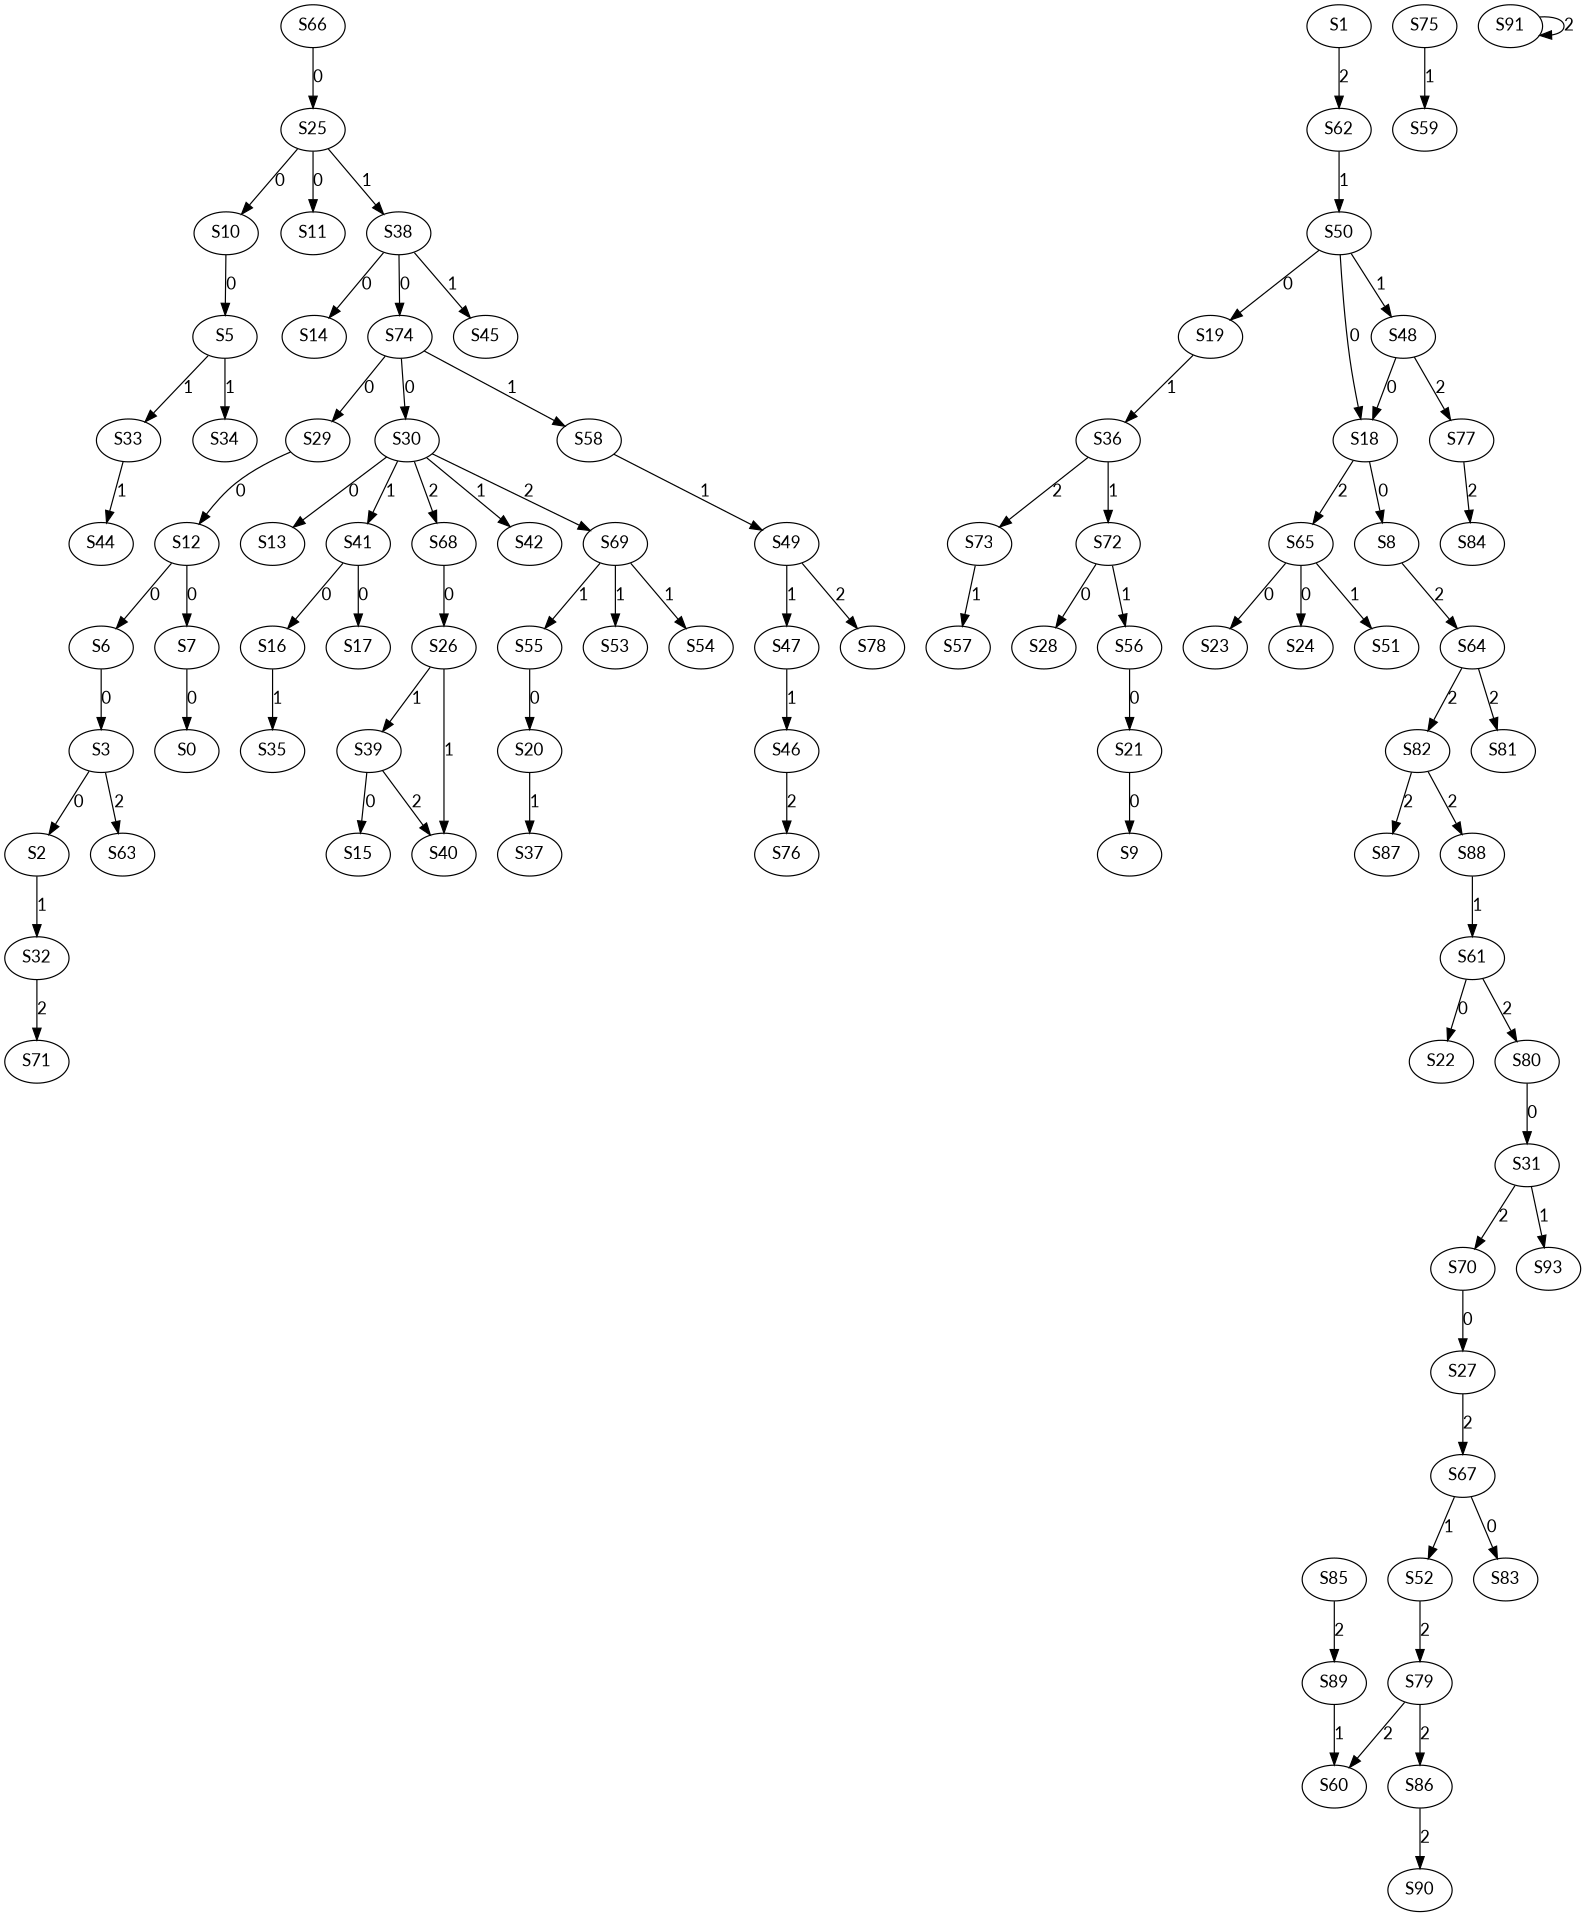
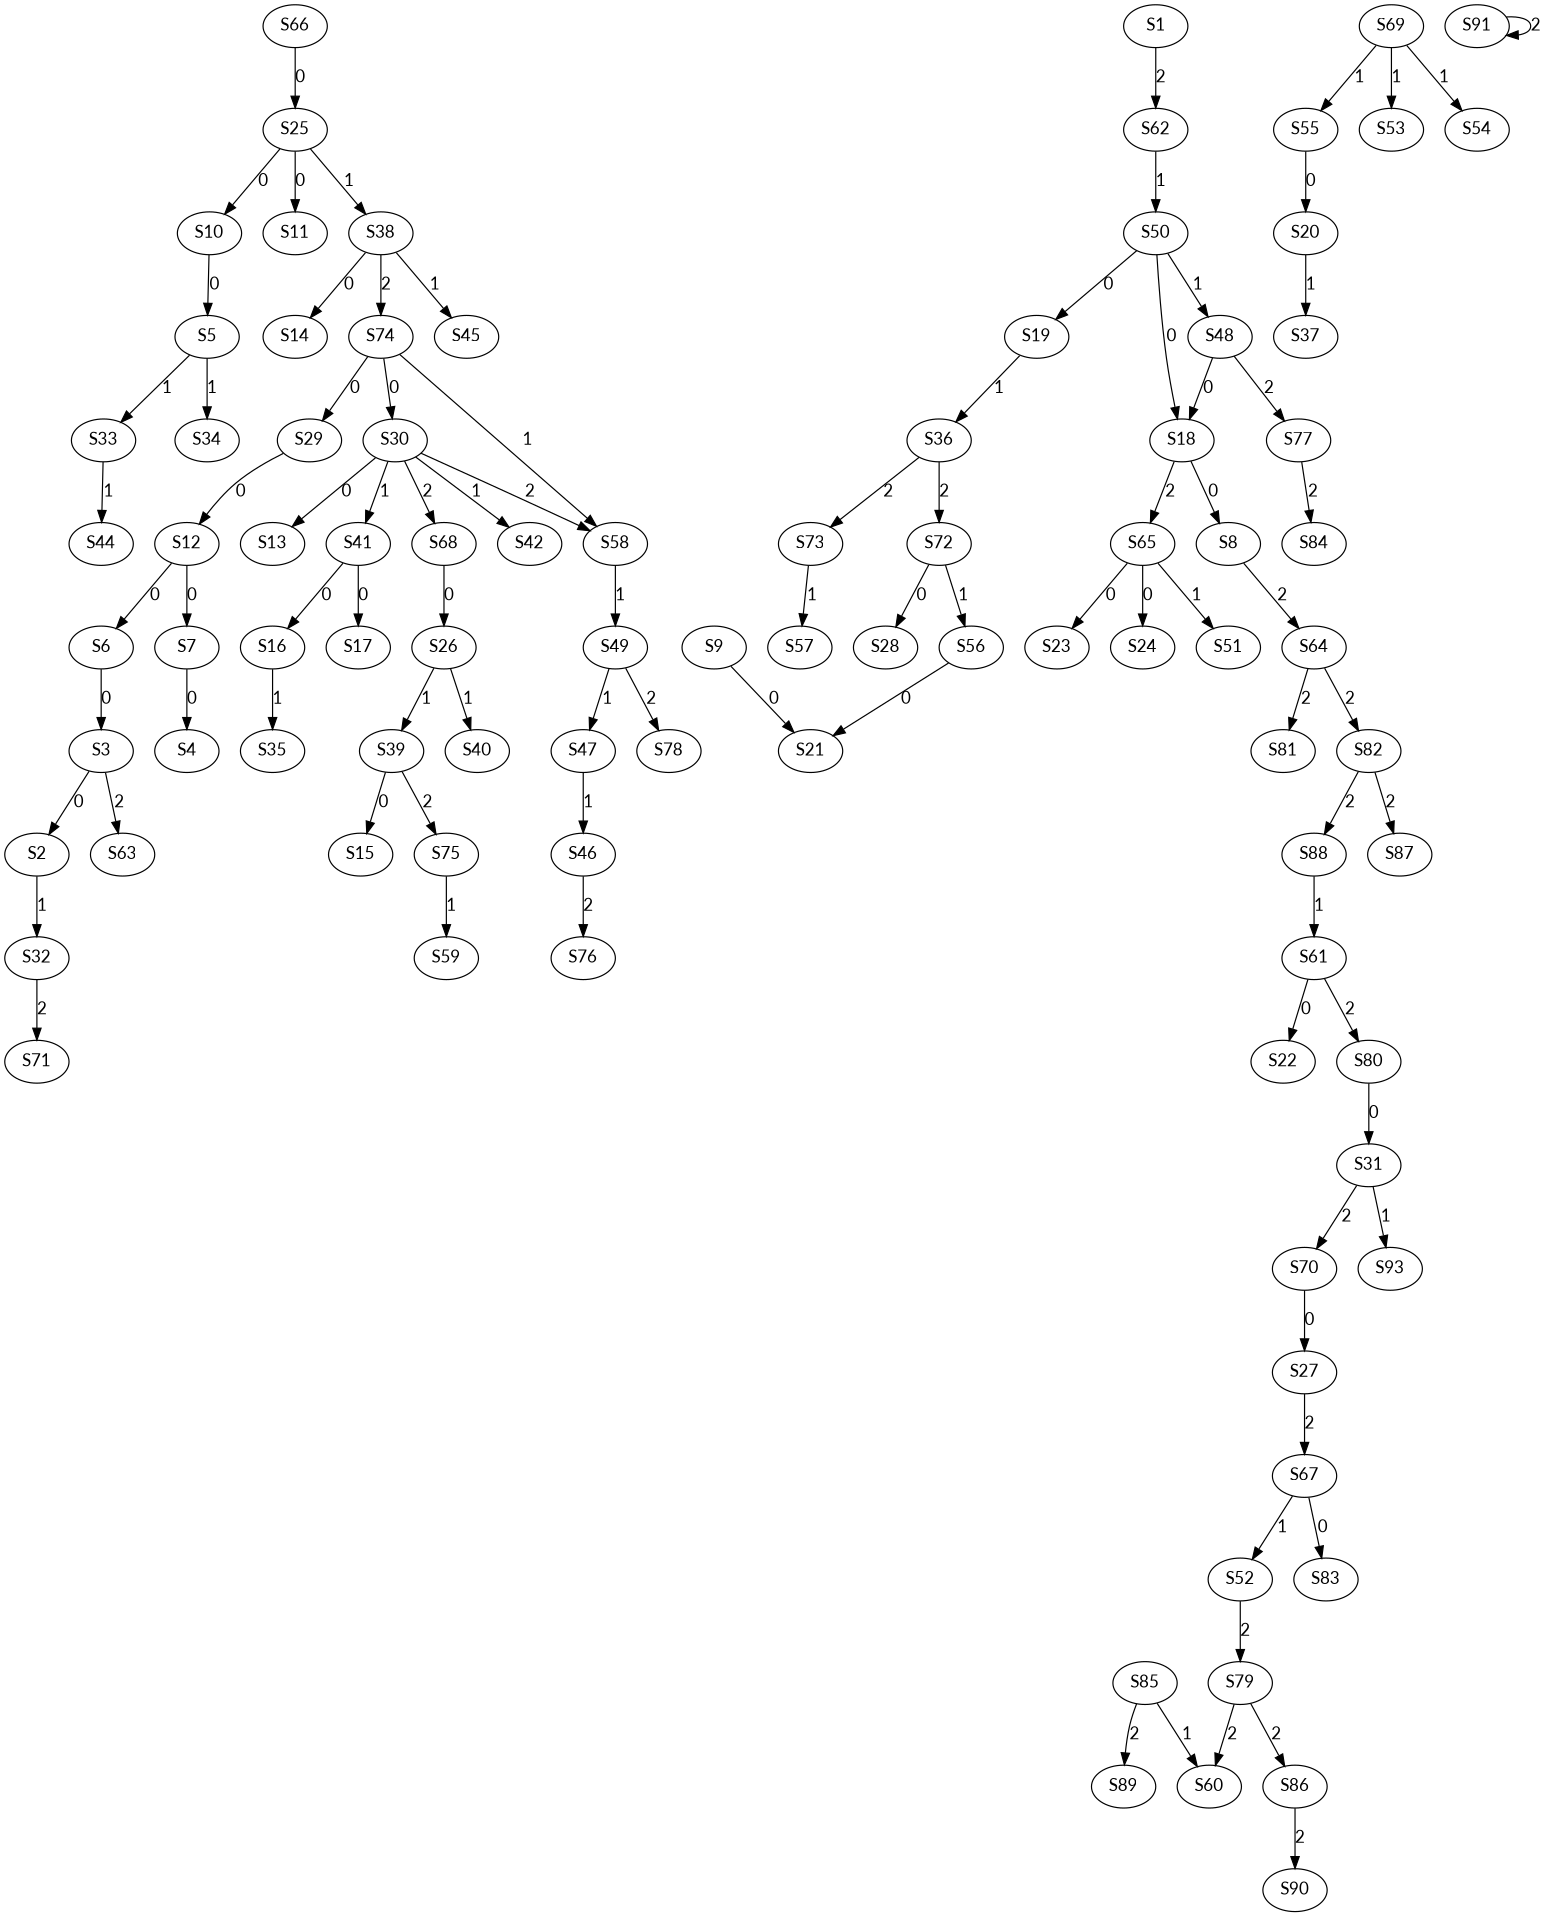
edge "S38" -> "S74": label "0" -> "2"
edge "S30" -> "S69": now "S30" -> "S58"
edge "S36" -> "S72": label "1" -> "2"
node "S0": label "S0" -> "S4"
edge "S21" -> "S9": reversed
edge "S39" -> "S40": now "S39" -> "S75"
edge "S89" -> "S60": now "S85" -> "S60"
